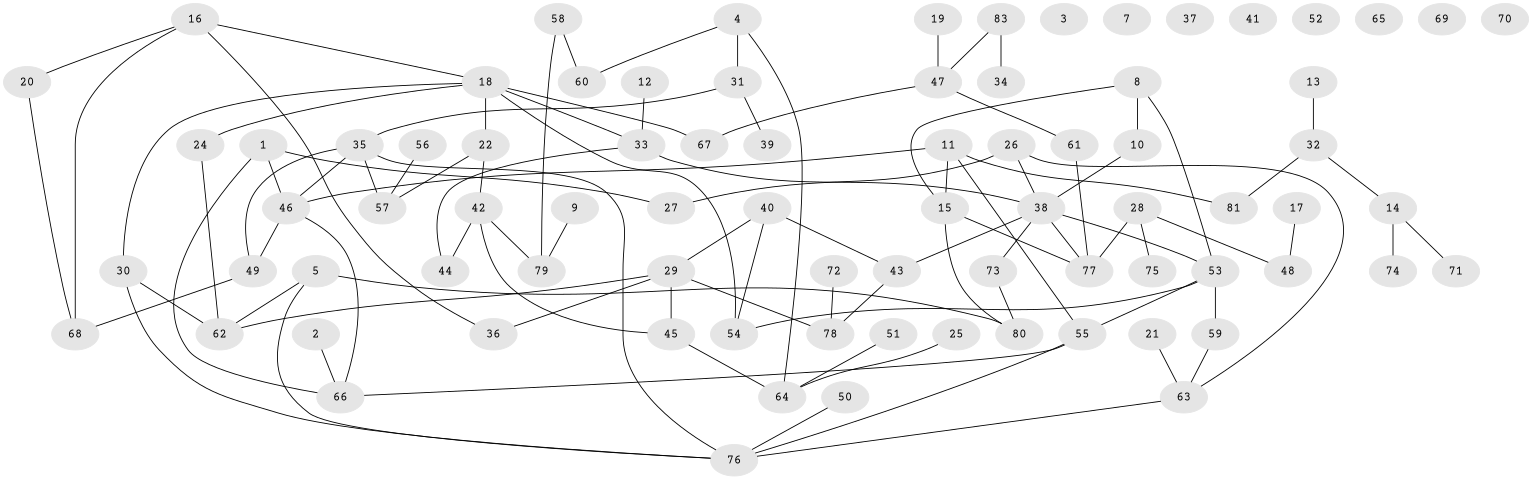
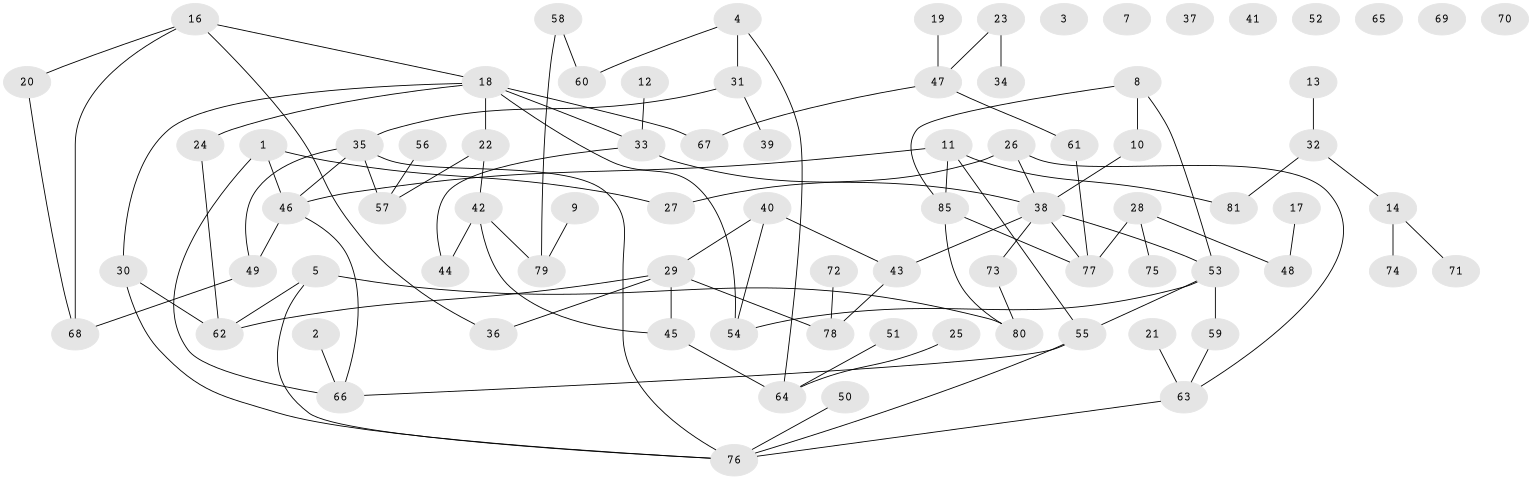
node "83": label "83" -> "23"
node "15": label "15" -> "85"
